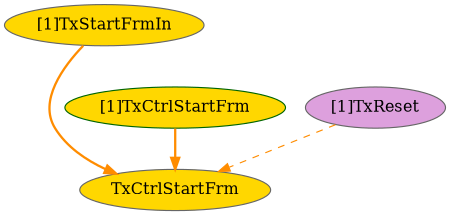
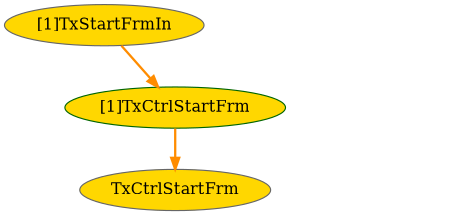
node "[1]TxReset": removed
edge "[1]TxStartFrmIn" -> "TxCtrlStartFrm": now "[1]TxStartFrmIn" -> "[1]TxCtrlStartFrm"
